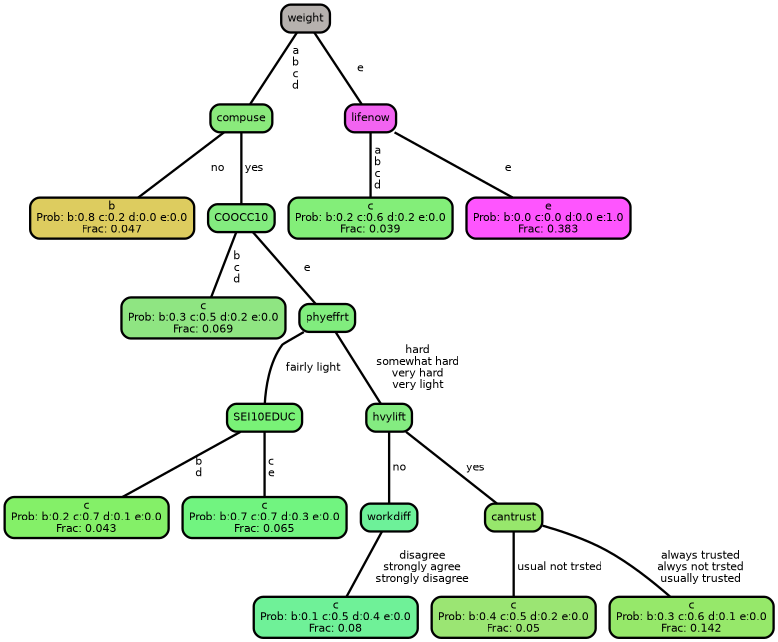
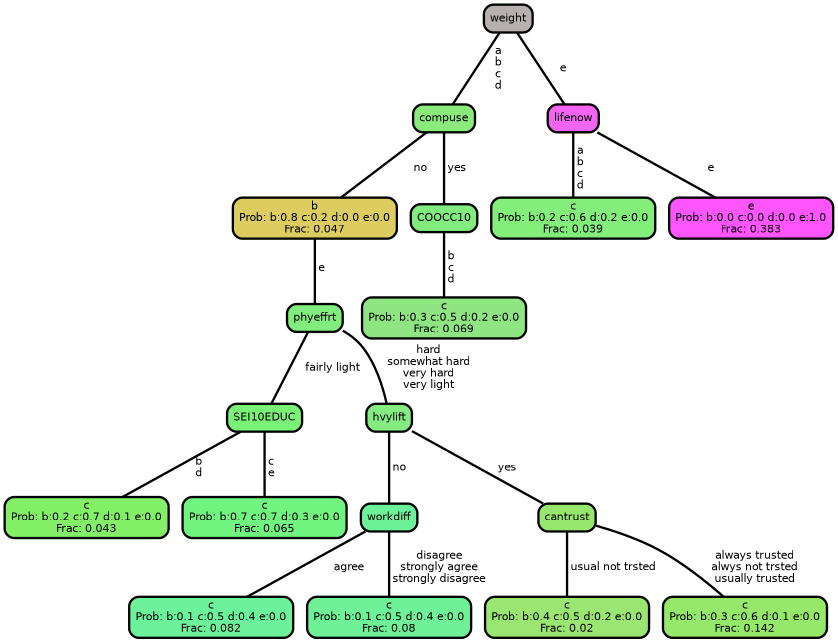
edge "COOCC10" -- "phyeffrt": now "b Prob: b:0.8 c:0.2 d:0.0 e:0.0 Frac: 0.047" -- "phyeffrt"
node "c Prob: b:0.1 c:0.5 d:0.4 e:0.0 Frac: 0.082": added
node "c Prob: b:0.4 c:0.5 d:0.2 e:0.0 Frac: 0.05": label "c Prob: b:0.4 c:0.5 d:0.2 e:0.0 Frac: 0.05" -> "c Prob: b:0.4 c:0.5 d:0.2 e:0.0 Frac: 0.02"
